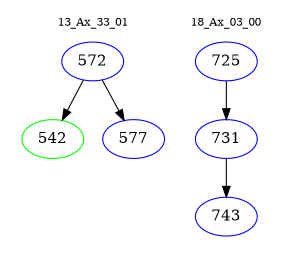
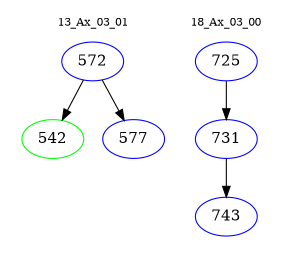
cluster "13_Ax_33_01": label "13_Ax_33_01" -> "13_Ax_03_01"
